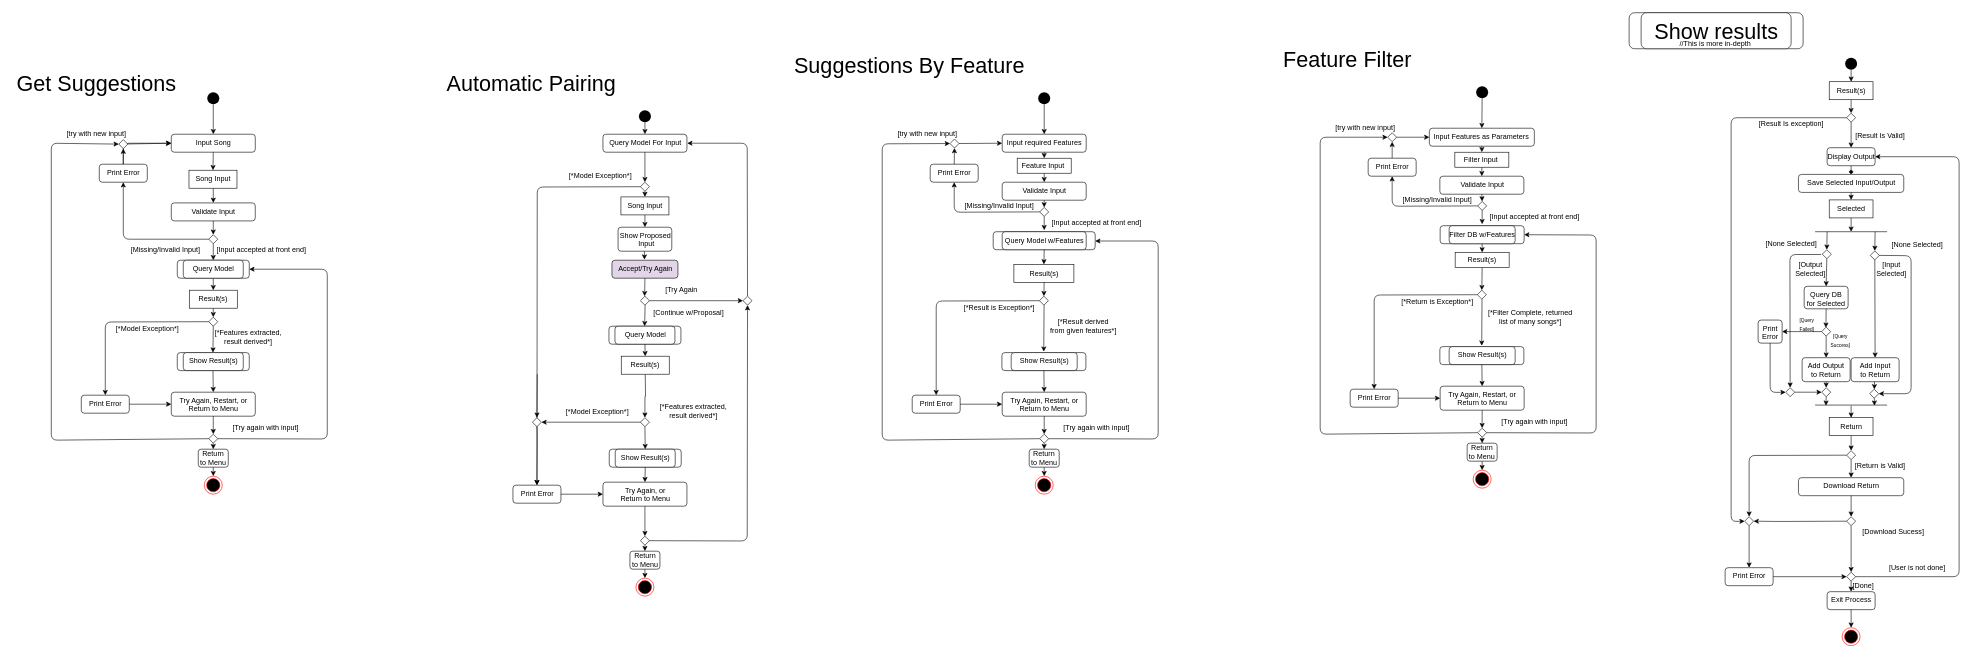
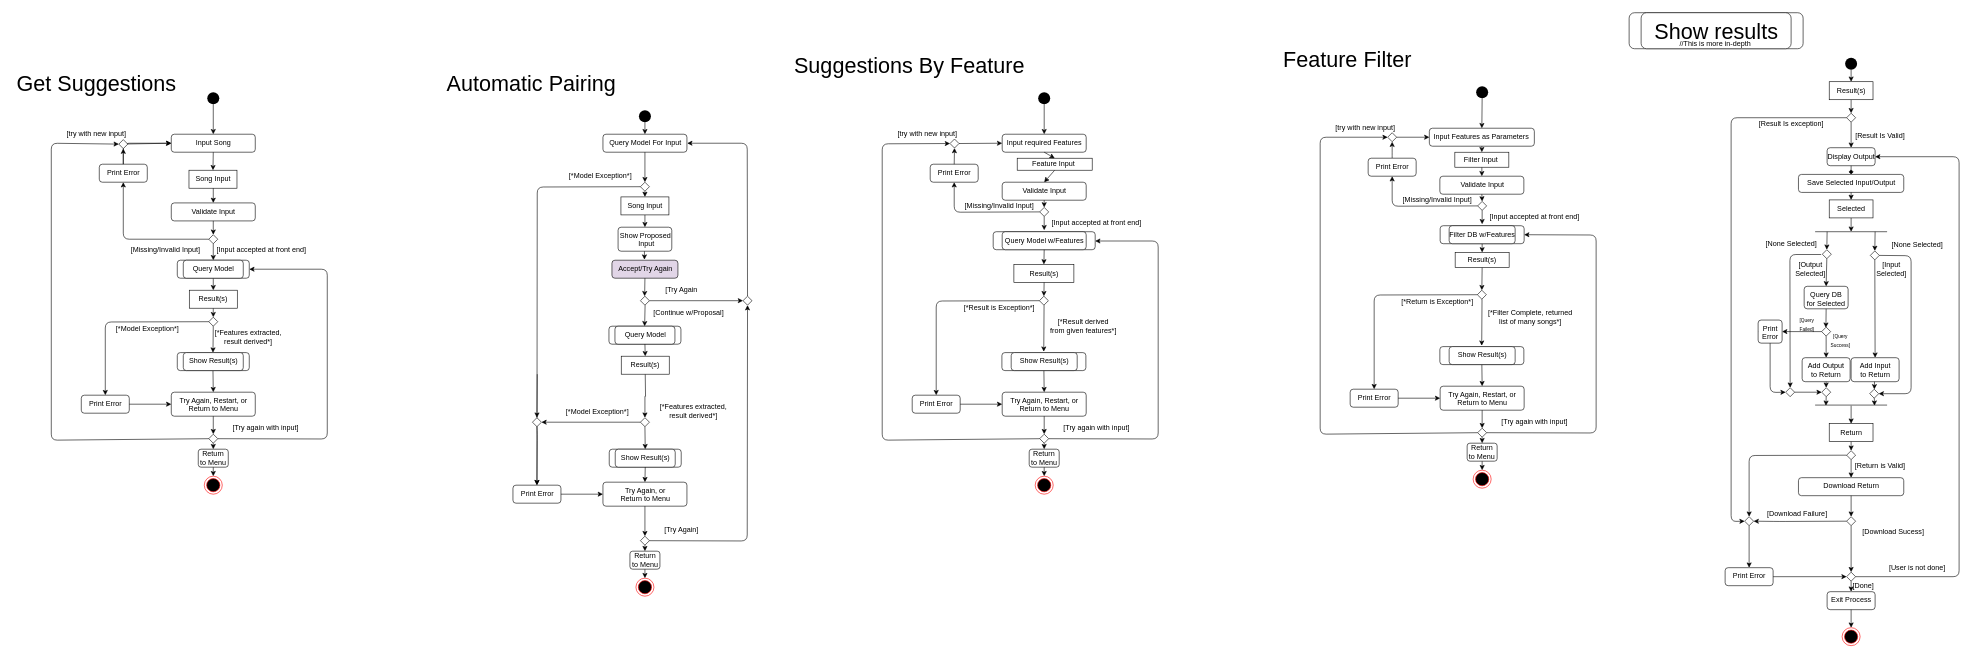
node "Feature Input": size 54x15 -> 75x12
node "Return": moved (1851, 427) -> (1851, 433)
node "[Download Failure]": added
node "[Try Again]": added
